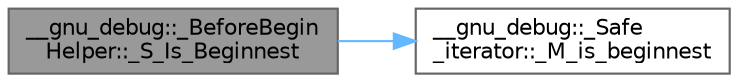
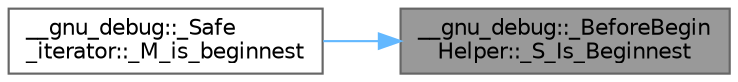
edge "__gnu_debug::_BeforeBegin Helper::_S_Is_Beginnest" -> "__gnu_debug::_Safe _iterator::_M_is_beginnest": reversed
